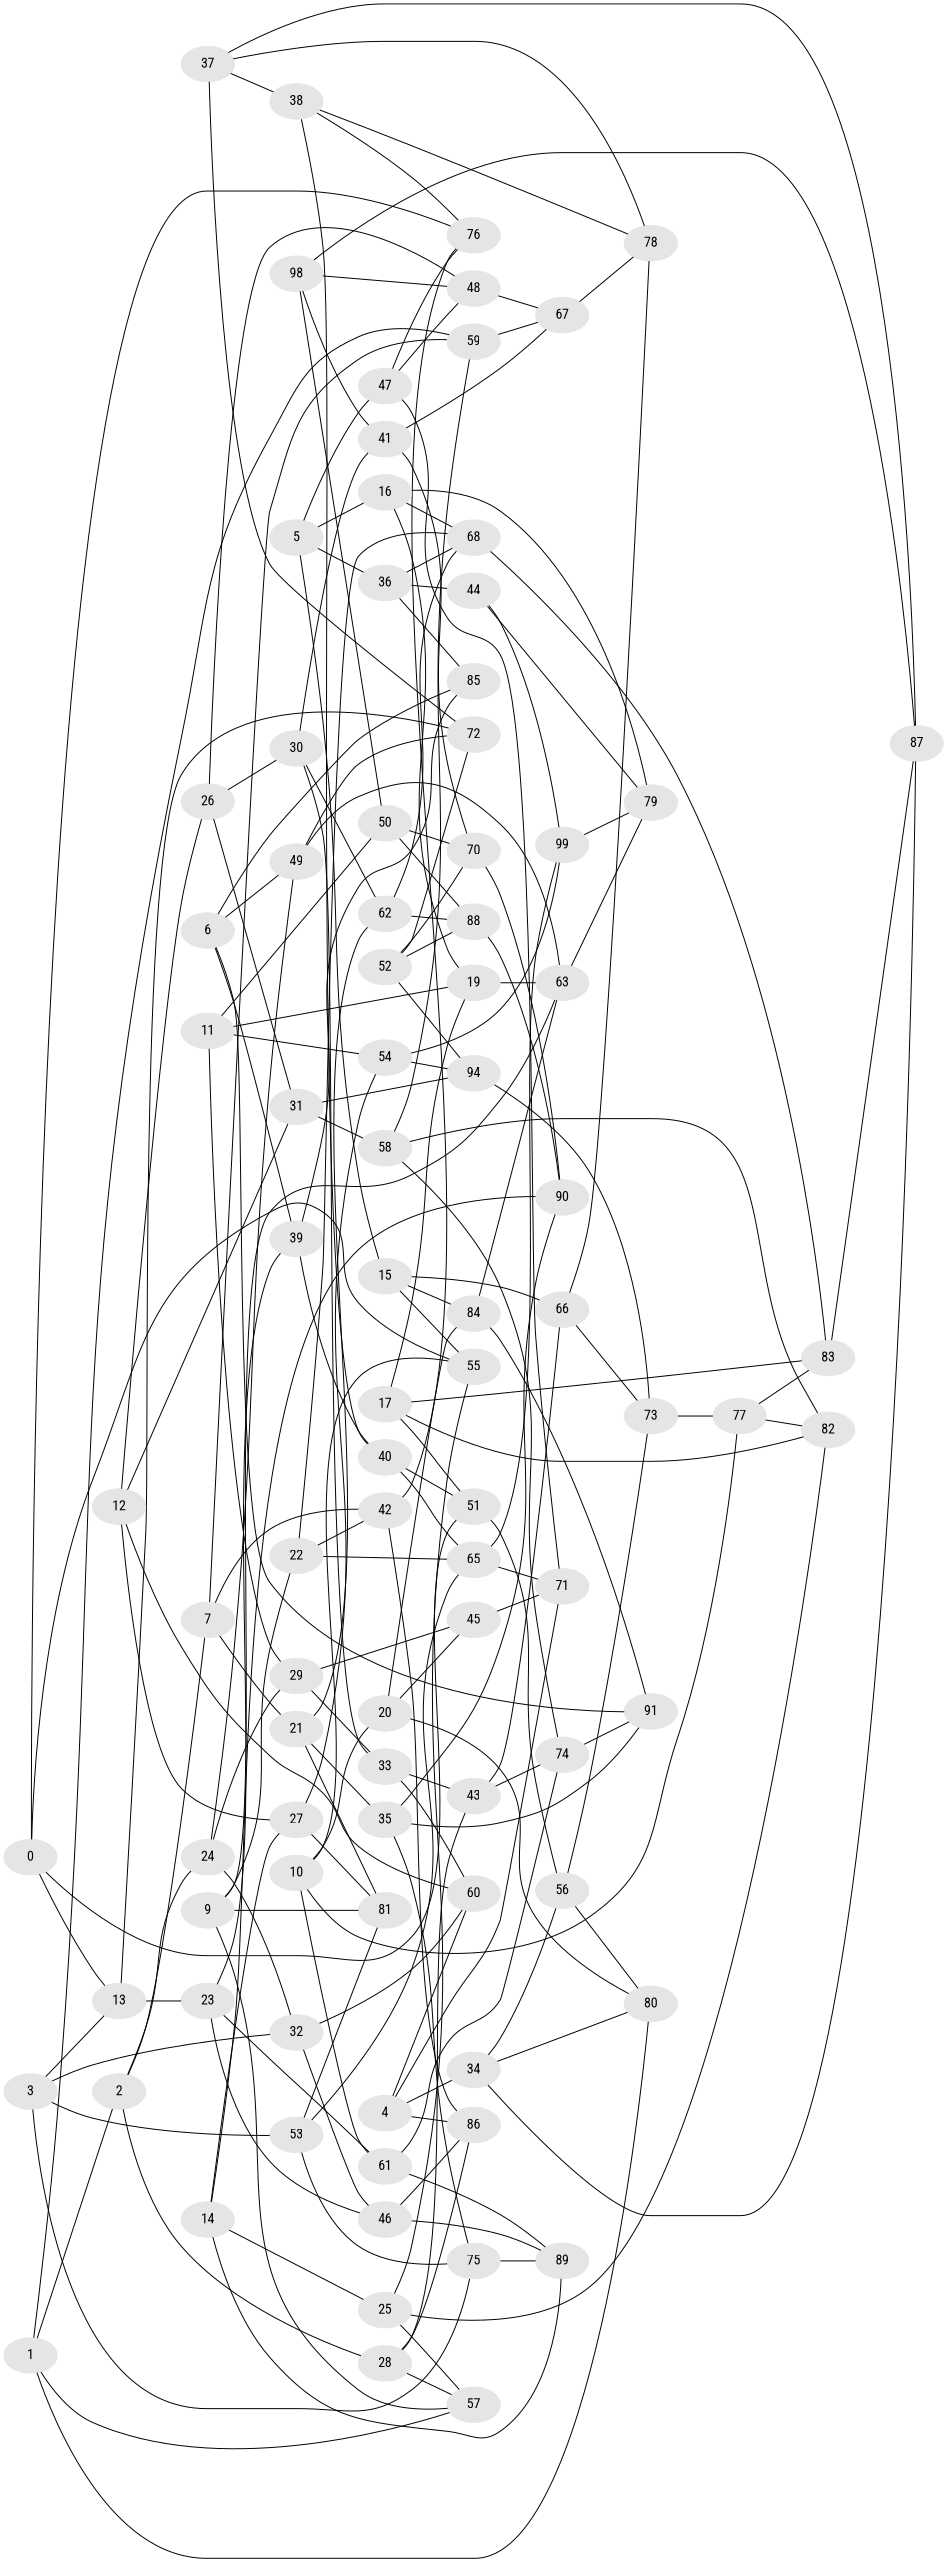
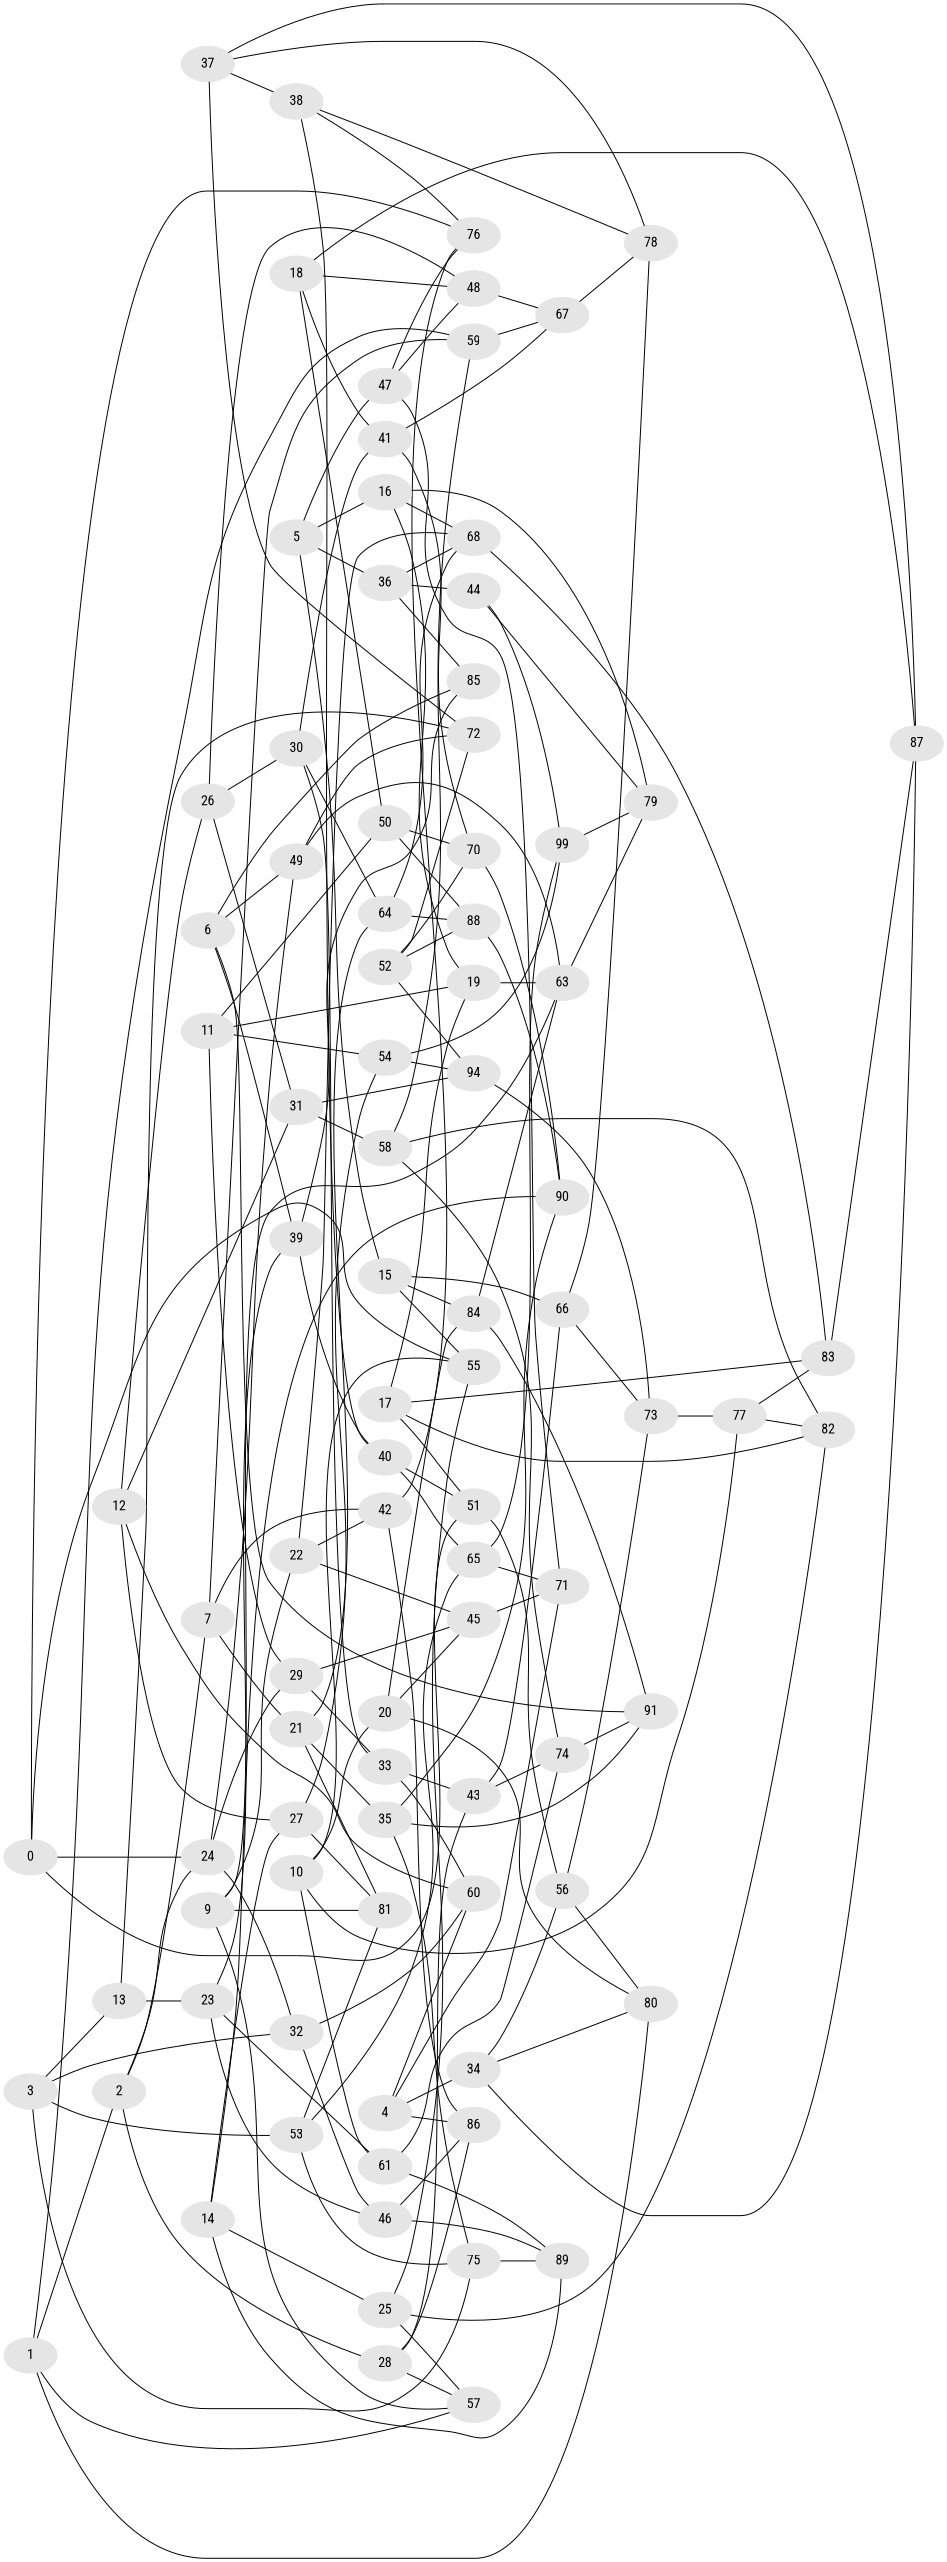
node "98": label "98" -> "18"
node "62": label "62" -> "64"
edge "22" -- "65": now "22" -- "45"
edge "0" -- "13": now "0" -- "24"
